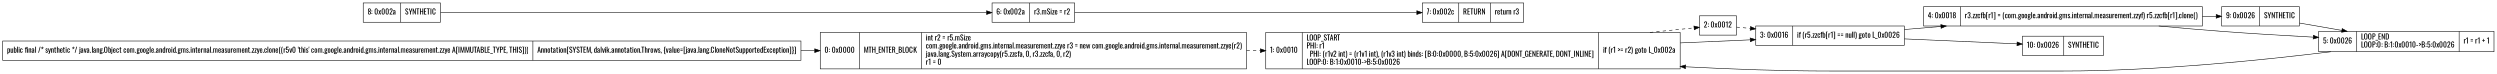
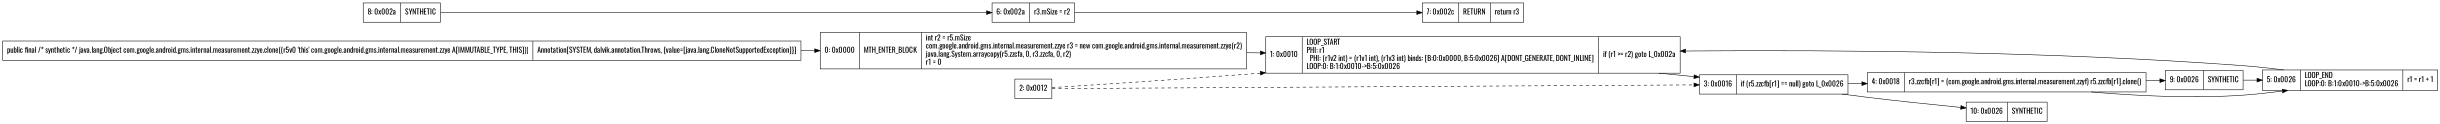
edge "1: 0x0010" -> "2: 0x0012": reversed
edge "0: 0x0000" -> "1: 0x0010": style dashed -> solid
